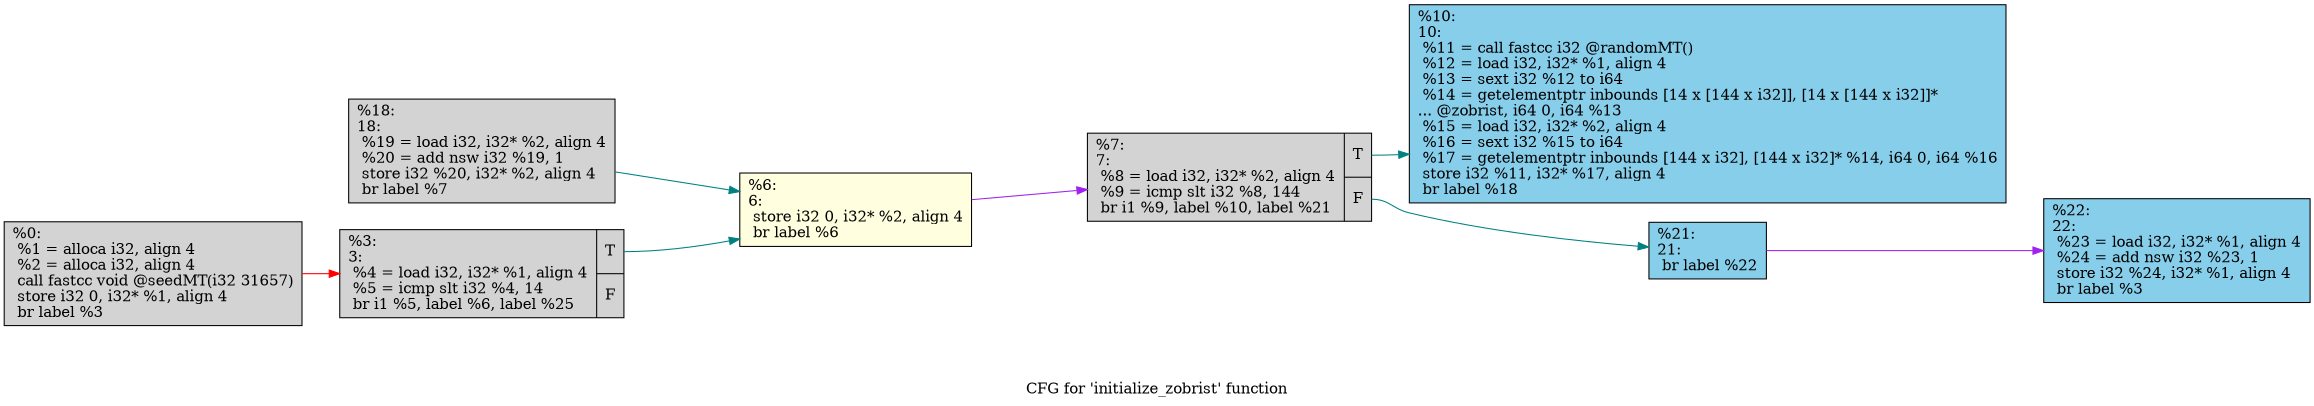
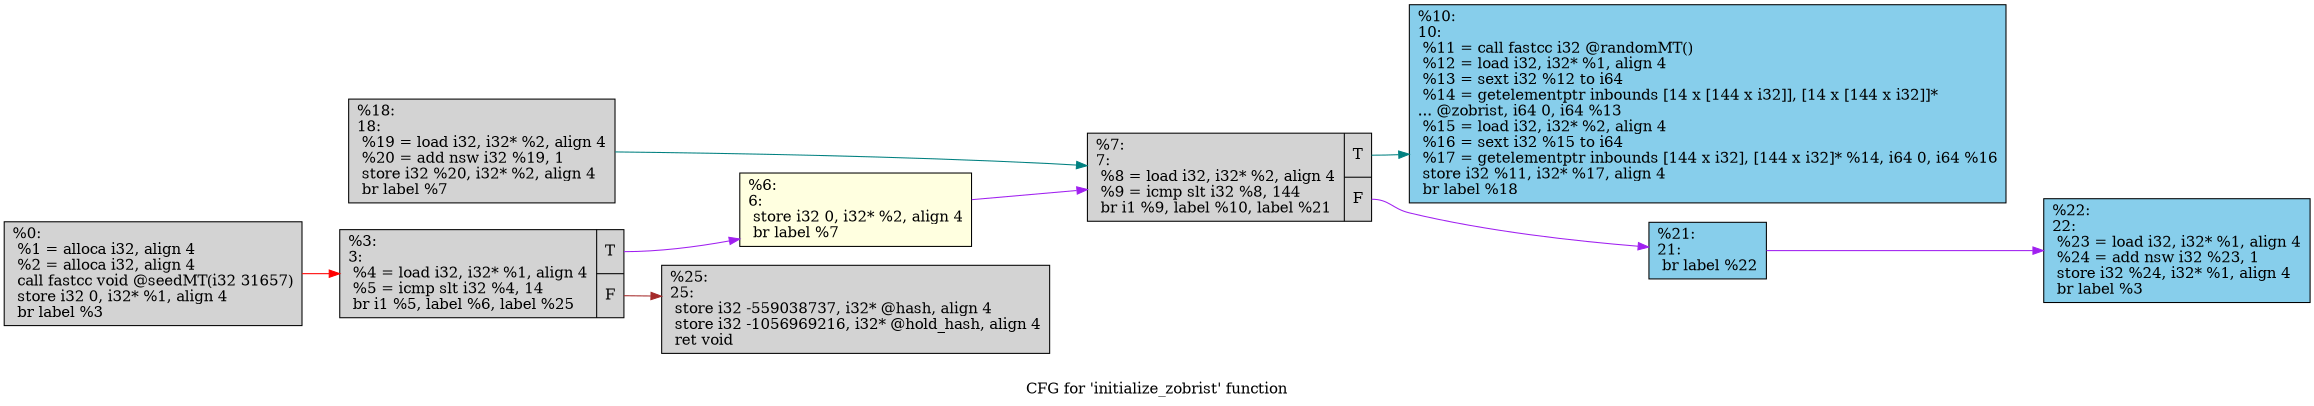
edge "%18:" -> "%6:": now "%18:" -> "%7:"
edge "%7:" -> "%21:": color teal -> purple
node "%6:": text "br label %6" -> "br label %7"
edge "%3:" -> "%6:": color teal -> purple
node "%25:": added
